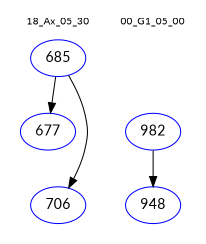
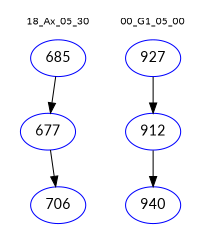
node "927": added
edge "685" -> "706": now "677" -> "706"
node "982": label "982" -> "912"
node "948": label "948" -> "940"
